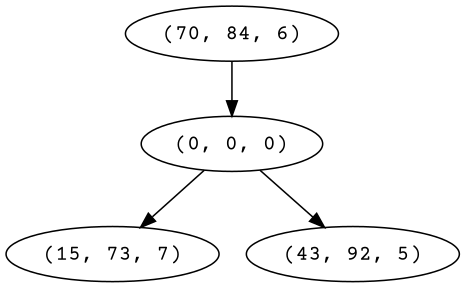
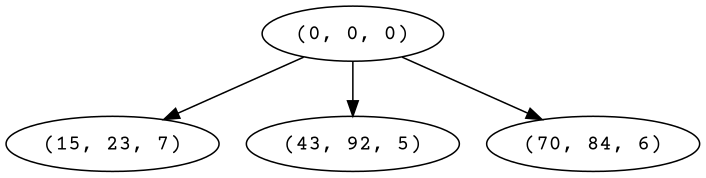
edge "(70, 84, 6)" -> "(0, 0, 0)": reversed
node "(15, 73, 7)": label "(15, 73, 7)" -> "(15, 23, 7)"
